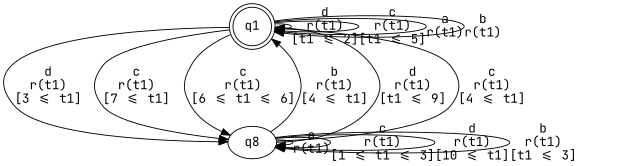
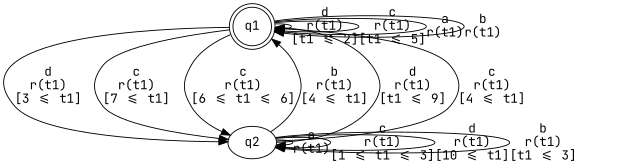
node "q8": label "q8" -> "q2"
